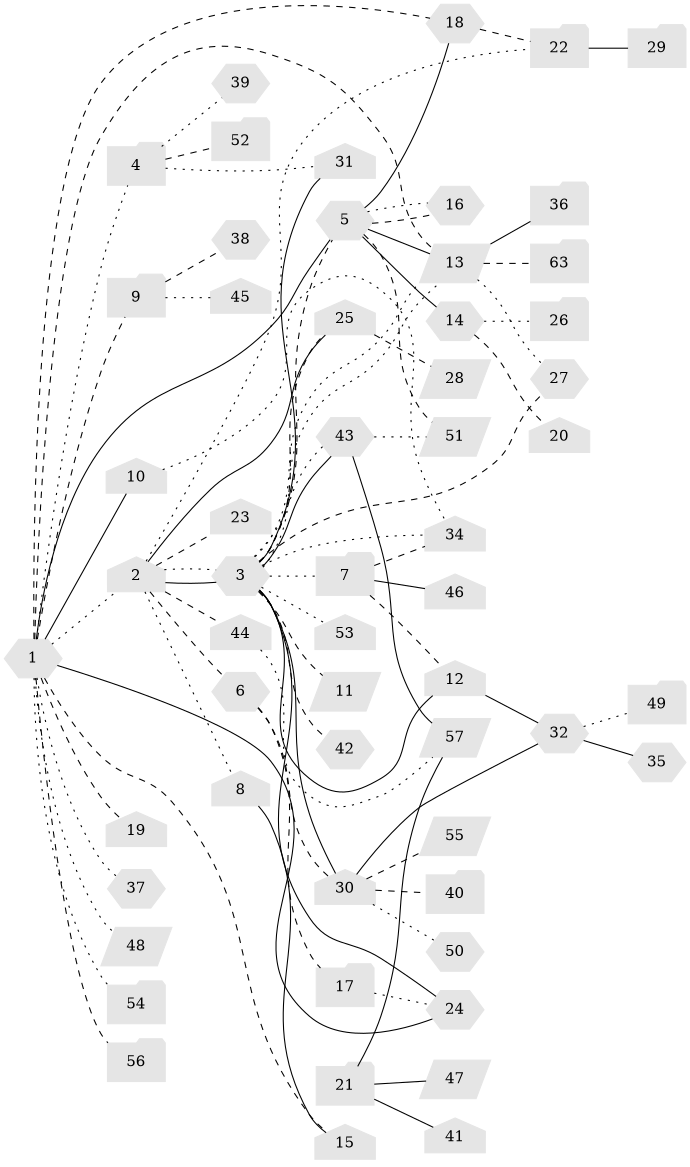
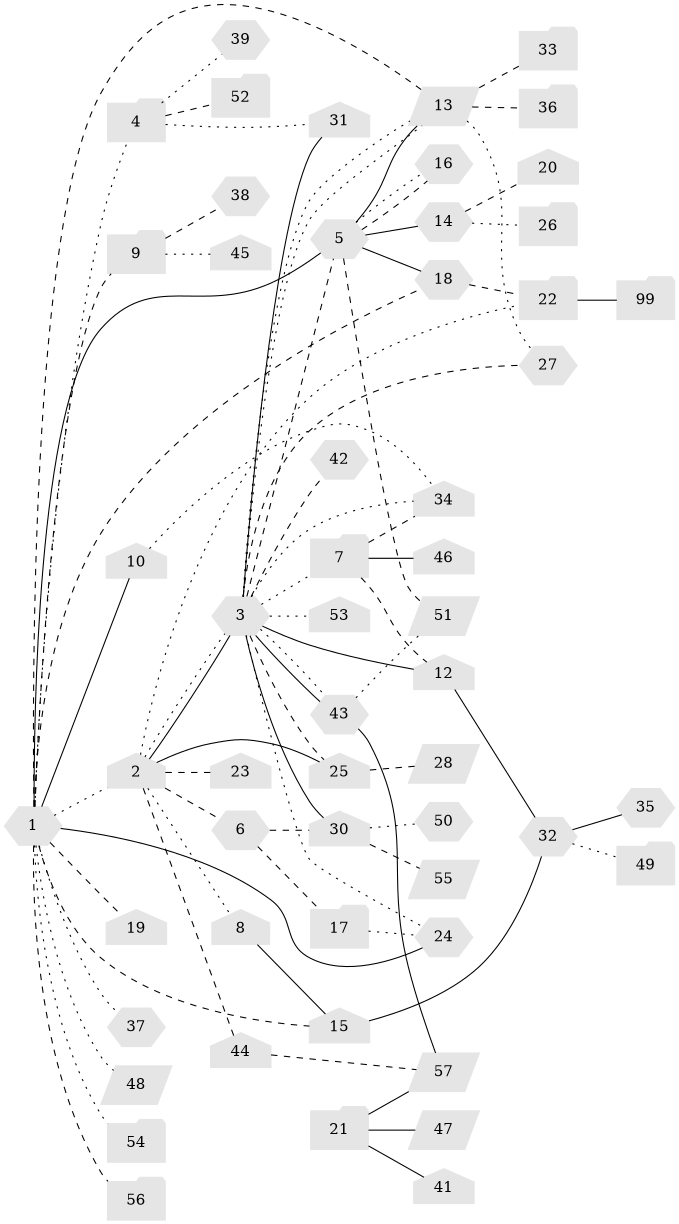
node "29": label "29" -> "99"
edge "36" -- "13": style solid -> dashed
node "63": label "63" -> "33"
node "11": removed
edge "32" -- "30": now "32" -- "15"
edge "44" -- "57": style dotted -> dashed
edge "3" -- "24": style solid -> dotted
node "40": removed
